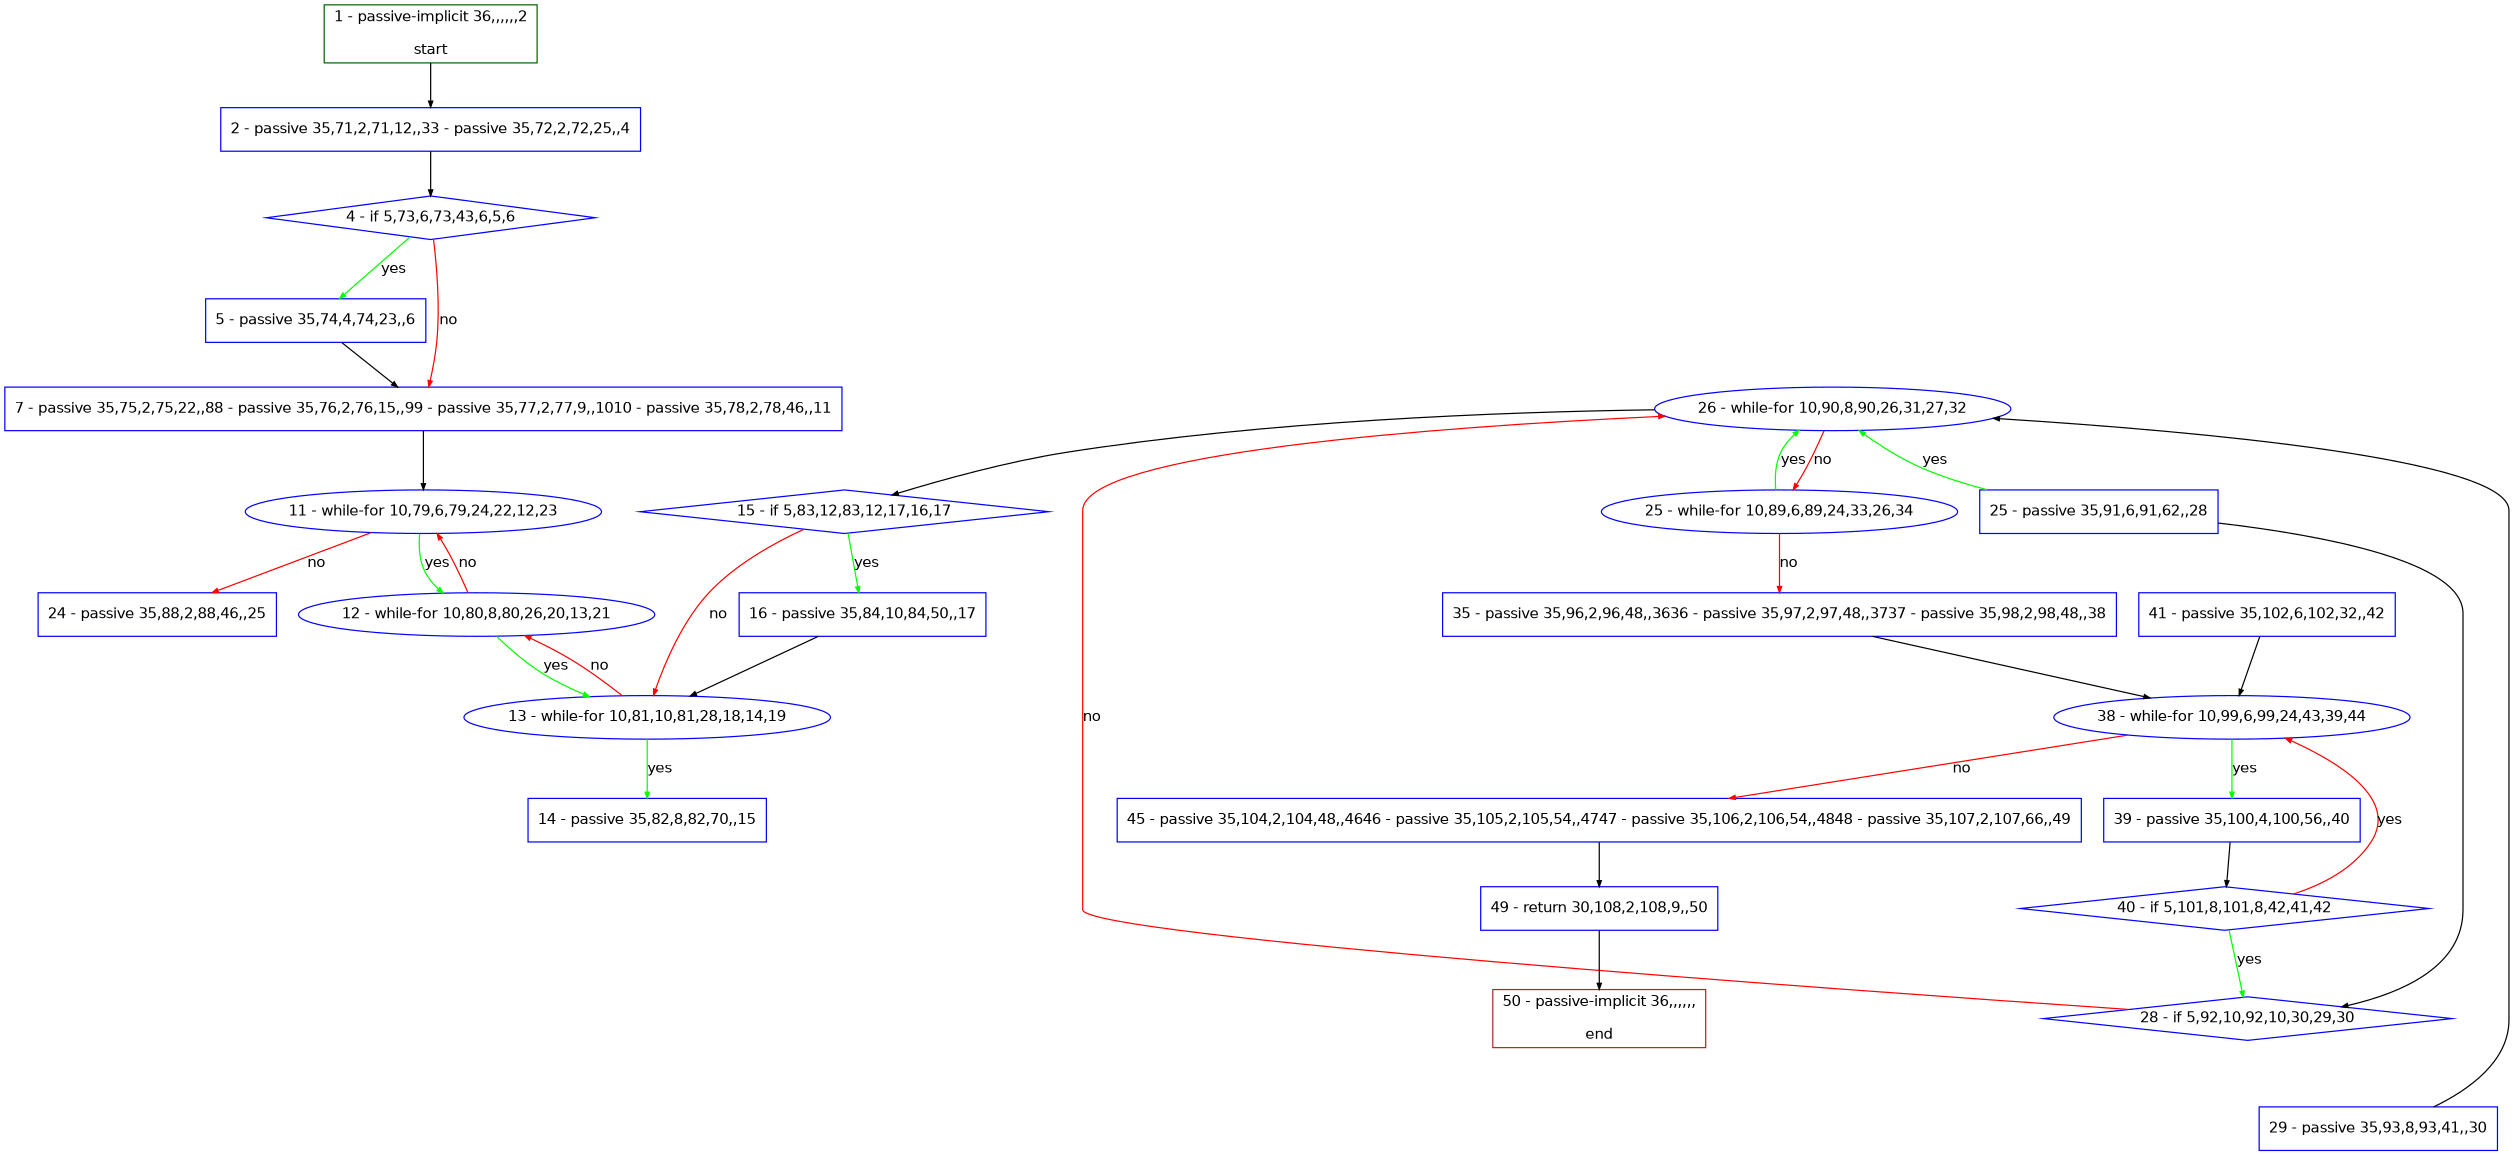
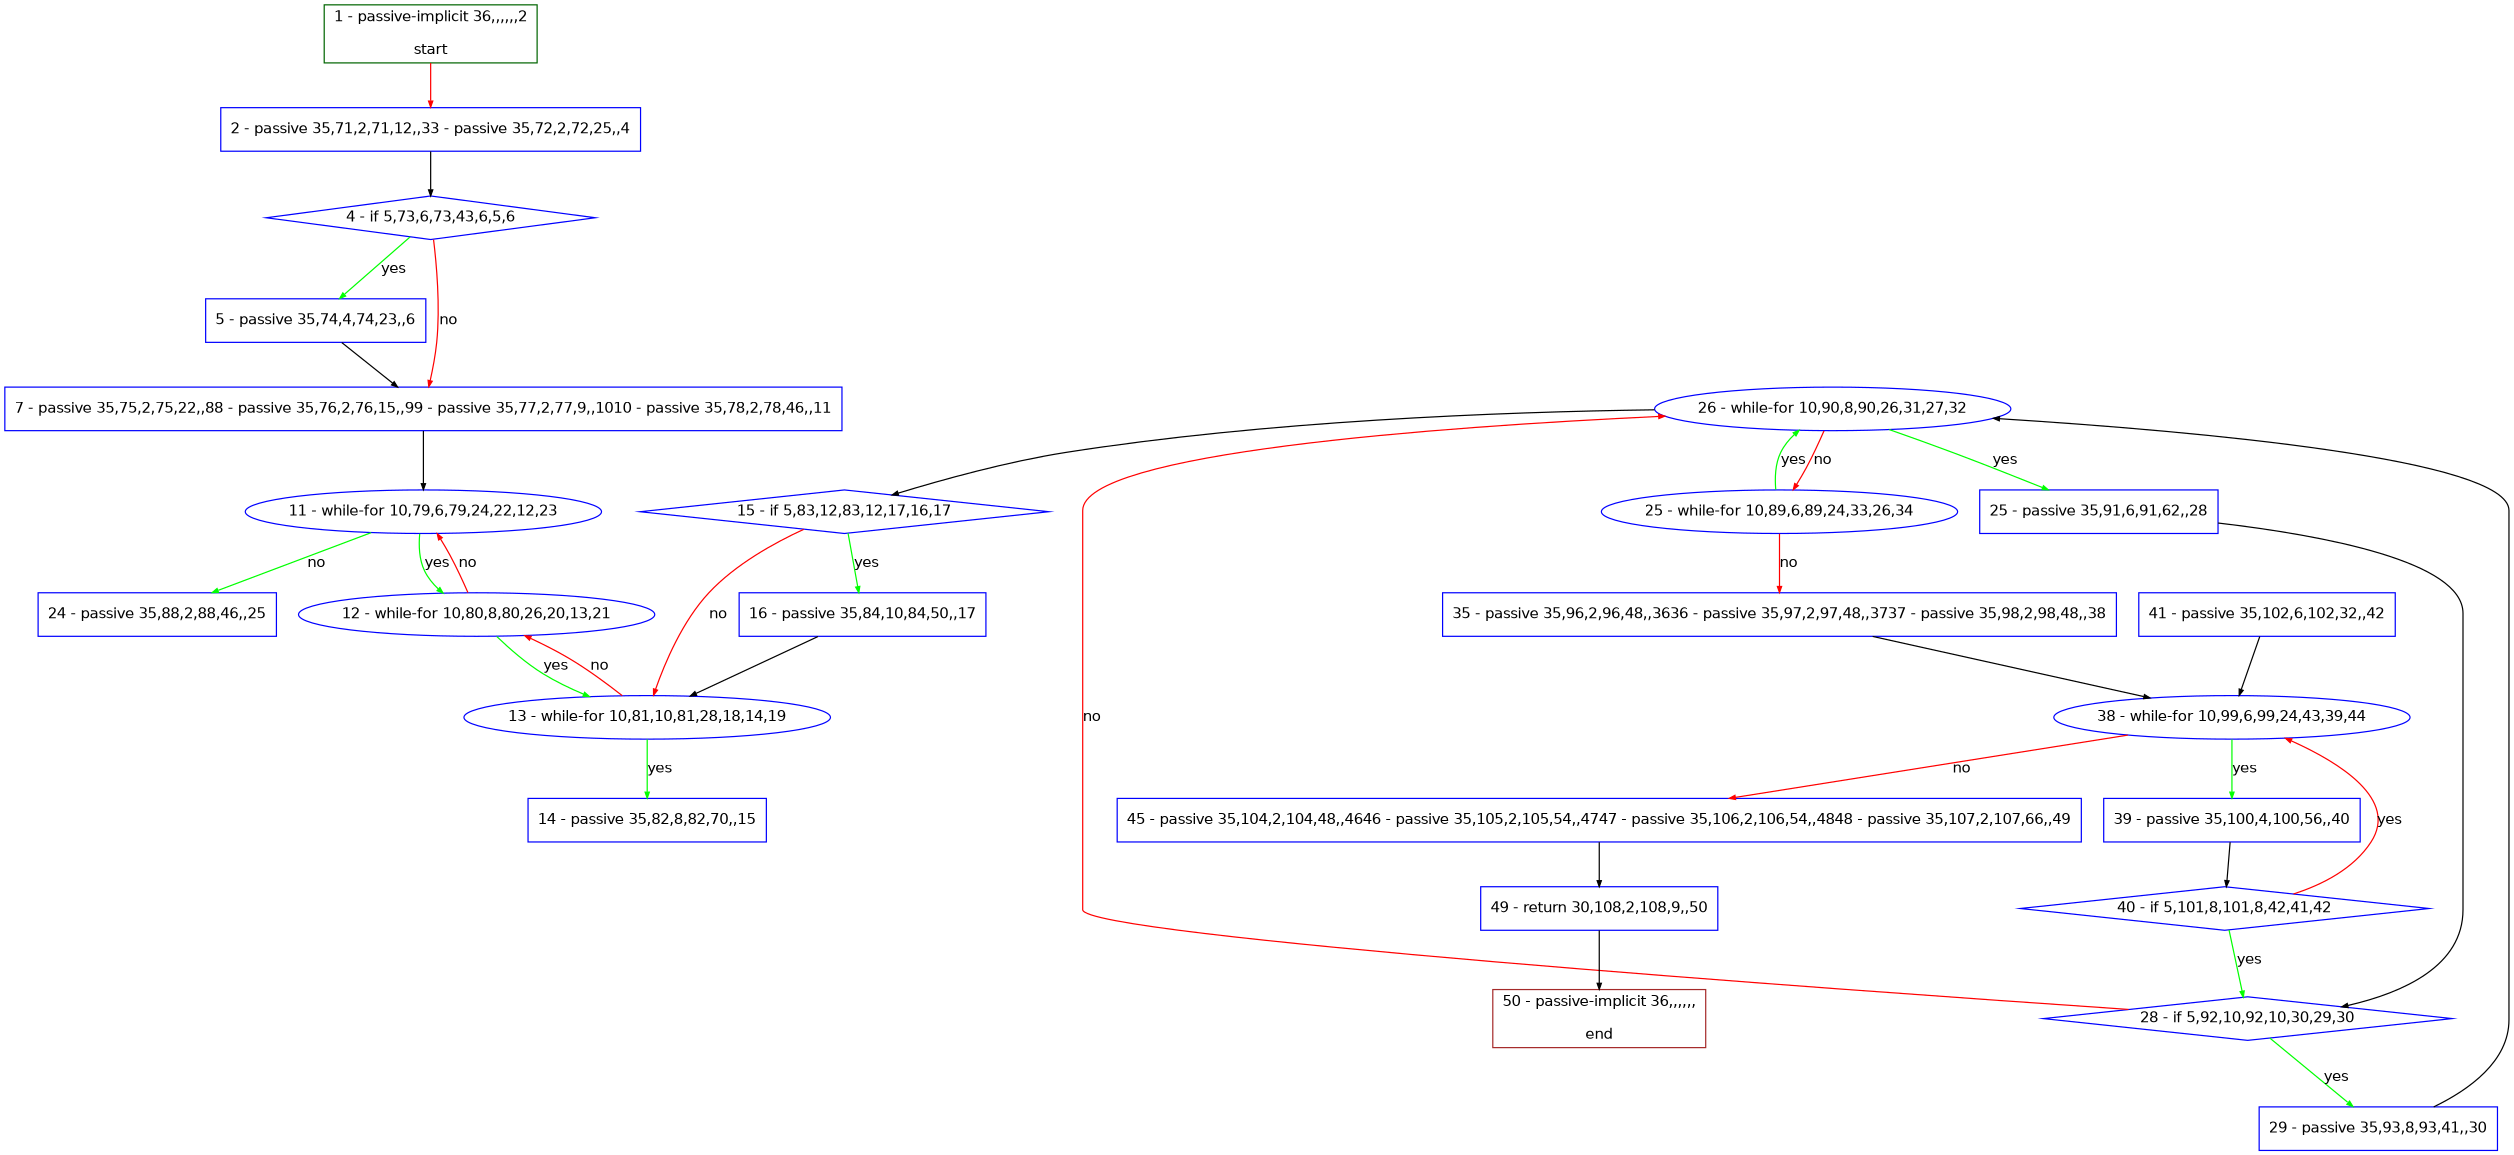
edge "1 - passive-implicit 36,,,,,,2 start" -> "2 - passive 35,71,2,71,12,,33 - passive 35,72,2,72,25,,4": color #000000 -> #ff0000
edge "25 - passive 35,91,6,91,62,,28" -> "26 - while-for 10,90,8,90,26,31,27,32": reversed
edge "11 - while-for 10,79,6,79,24,22,12,23" -> "24 - passive 35,88,2,88,46,,25": color #ff0000 -> #00ff00
edge "28 - if 5,92,10,92,10,30,29,30" -> "29 - passive 35,93,8,93,41,,30": added, label "yes"
